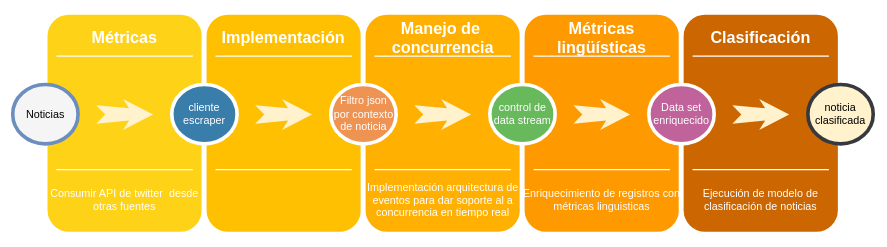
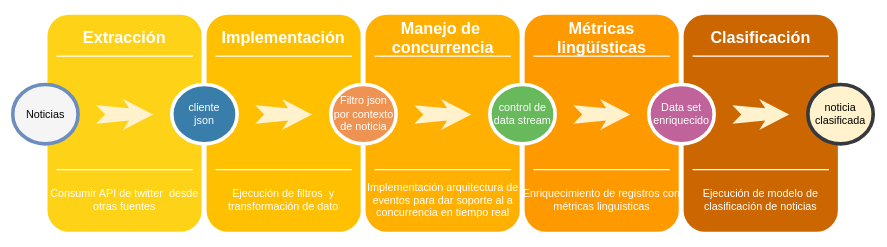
node "Métricas": label "Métricas" -> "Extracción"
node "cliente escraper": label "cliente escraper" -> "cliente json"
node "Ejecución de filtros y transformación de dato": added
